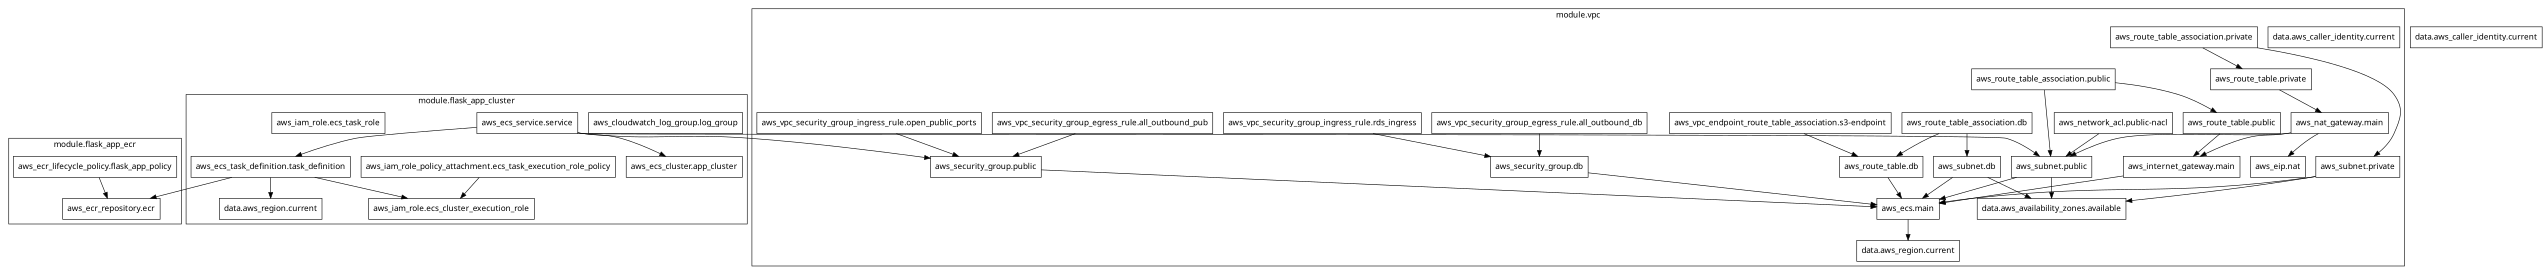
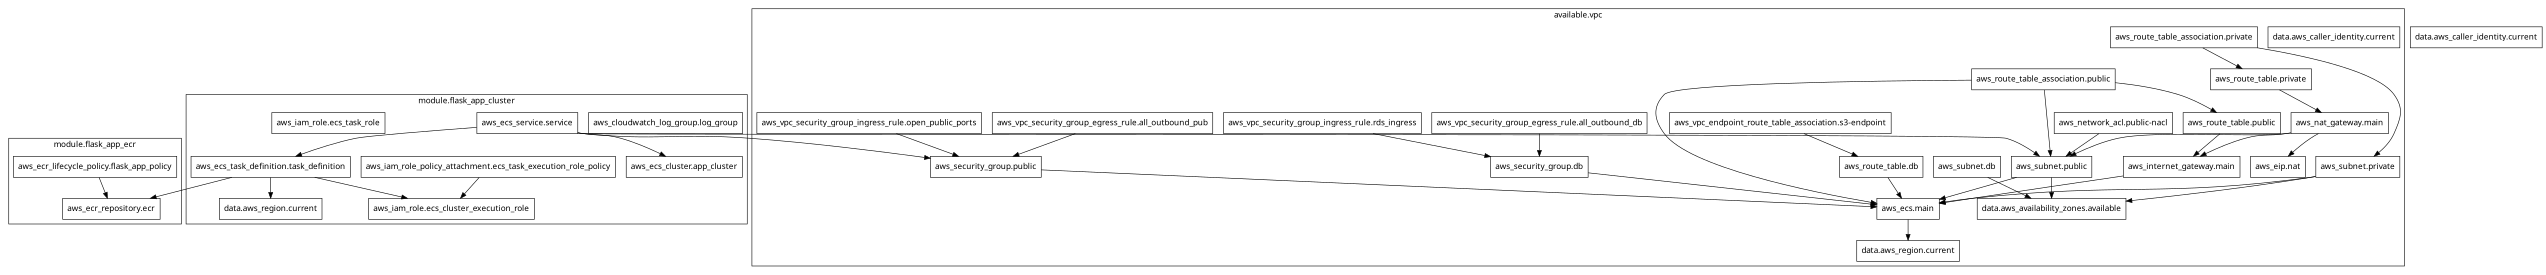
cluster "module.vpc": label "module.vpc" -> "available.vpc"
node "aws_route_table_association.db": removed
edge "aws_subnet.db" -> "aws_ecs.main": now "aws_route_table_association.public" -> "aws_ecs.main"
